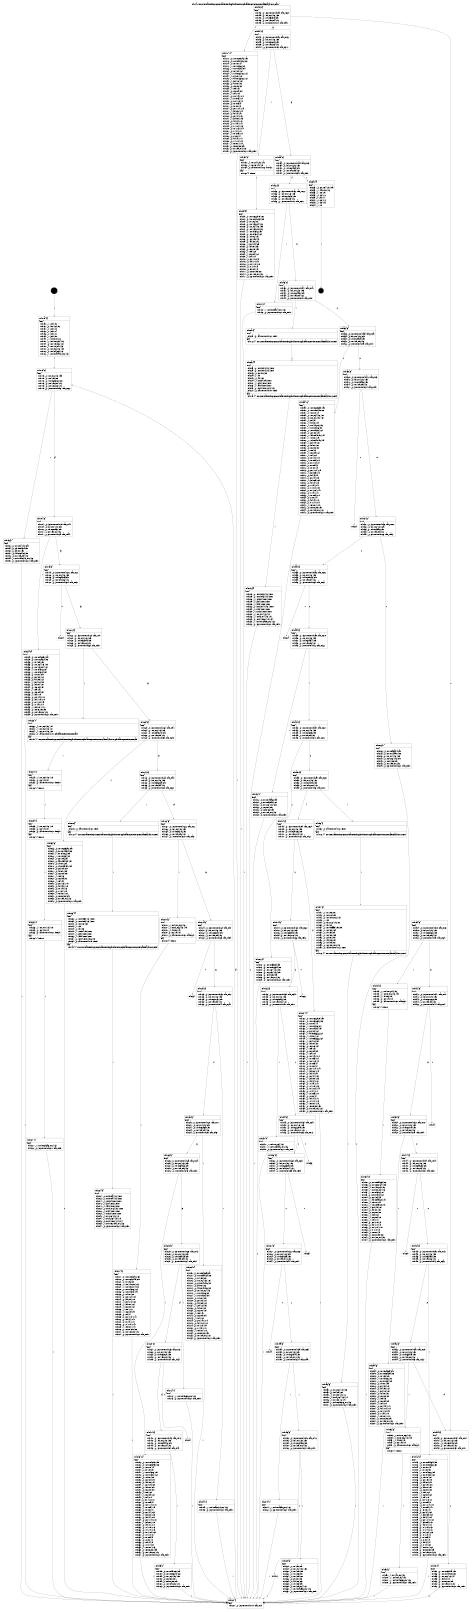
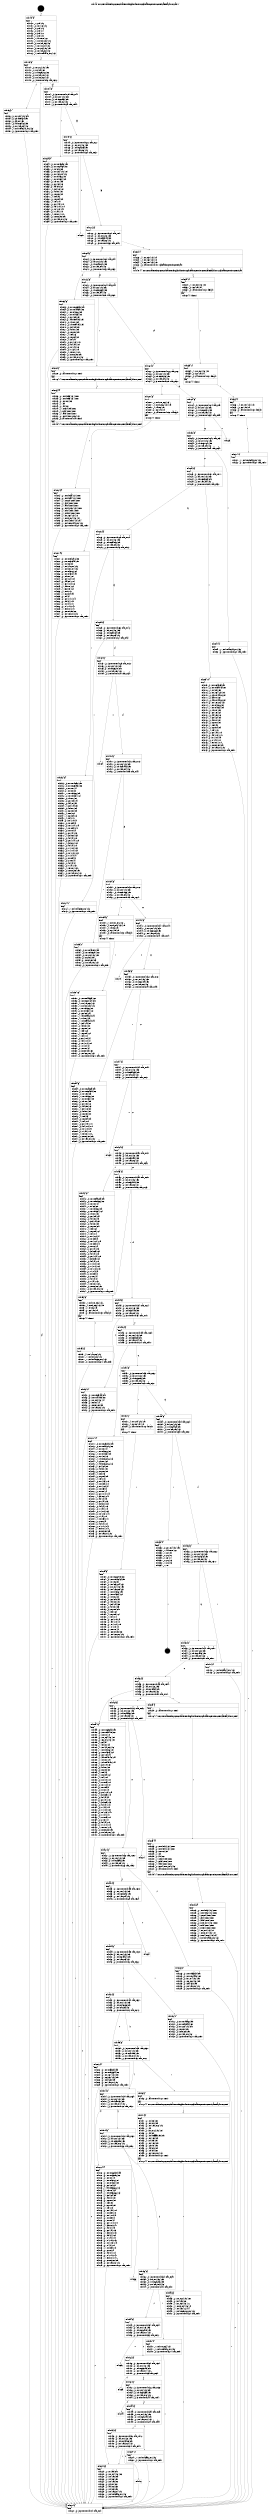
edge "0x401a3c [25]" -> "0x4022a0 [5]": now "0x401a55 [25]" -> "0x4022a0 [5]"
edge "0x4019d8 [25]" -> "0x4019bf [25]": reversed
edge "0x401910 [25]" -> "0x401929 [25]": added, label "23"
edge "0x401c22 [144]" -> "0x402670 [5]": now "0x401c22 [144]" -> "0x40231b [33]"
